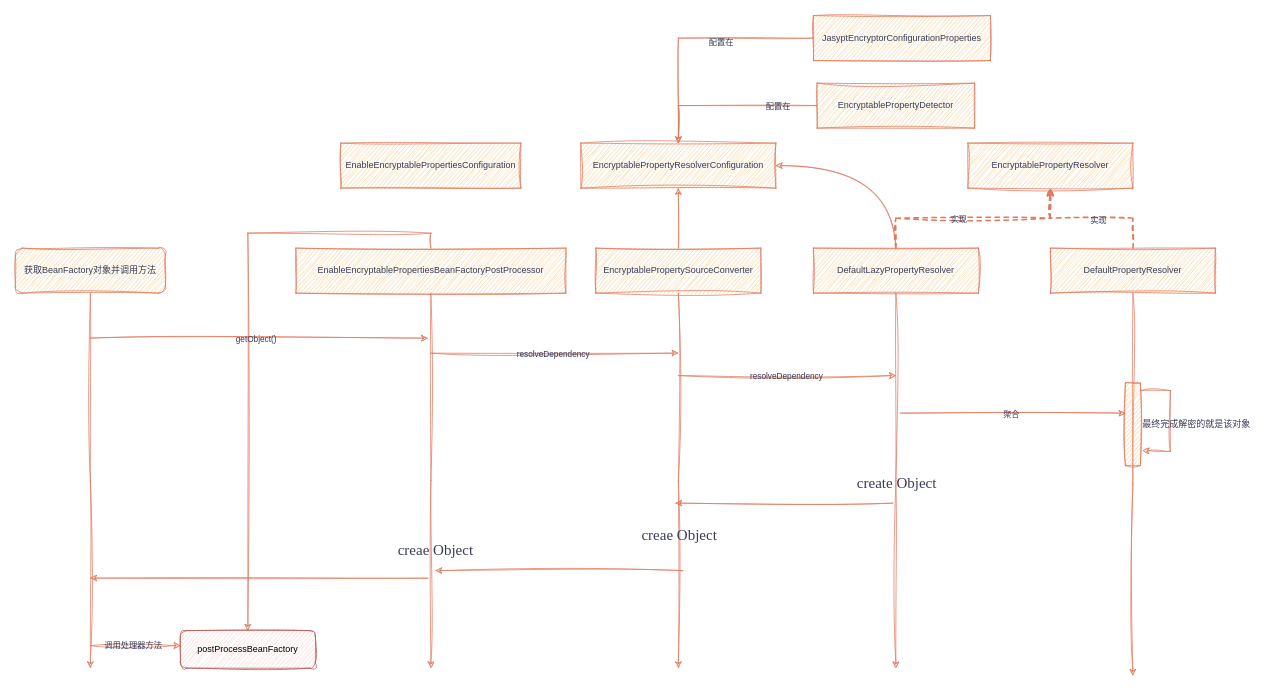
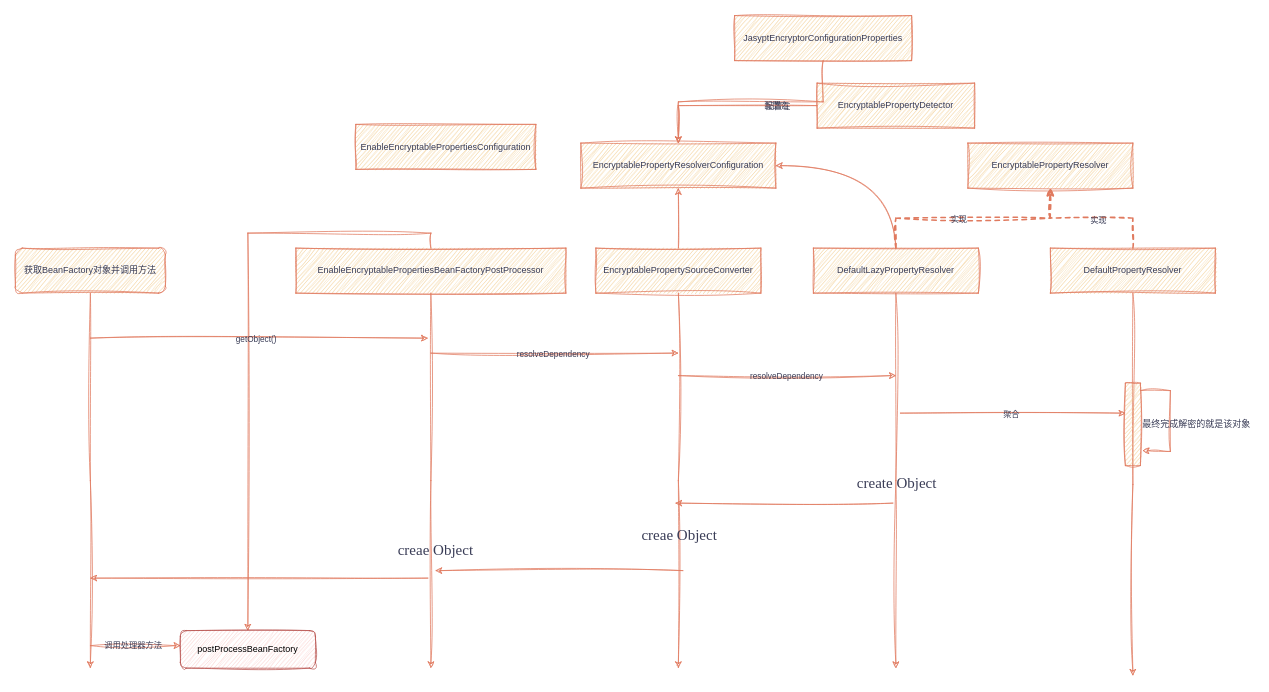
node "JasyptEncryptorConfigurationProperties": moved (902, 38) -> (823, 38)
node "EnableEncryptablePropertiesConfiguration": moved (431, 165) -> (446, 147)
